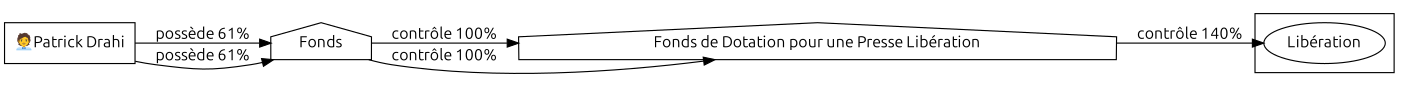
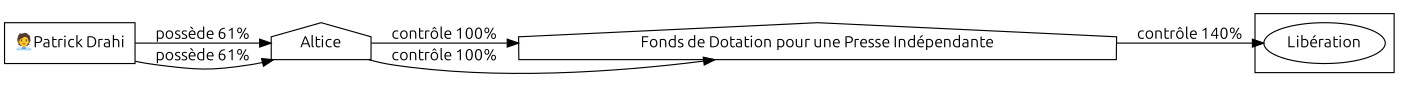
node "Fonds": label "Fonds" -> "Altice"
node "Fonds de Dotation pour une Presse Libération": label "Fonds de Dotation pour une Presse Libération" -> "Fonds de Dotation pour une Presse Indépendante"
